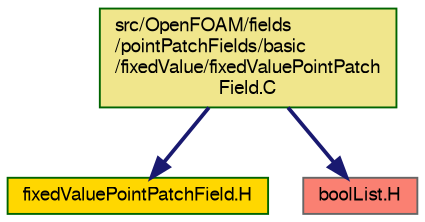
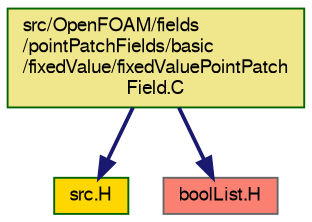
node "fixedValuePointPatchField.H": label "fixedValuePointPatchField.H" -> "src.H"
